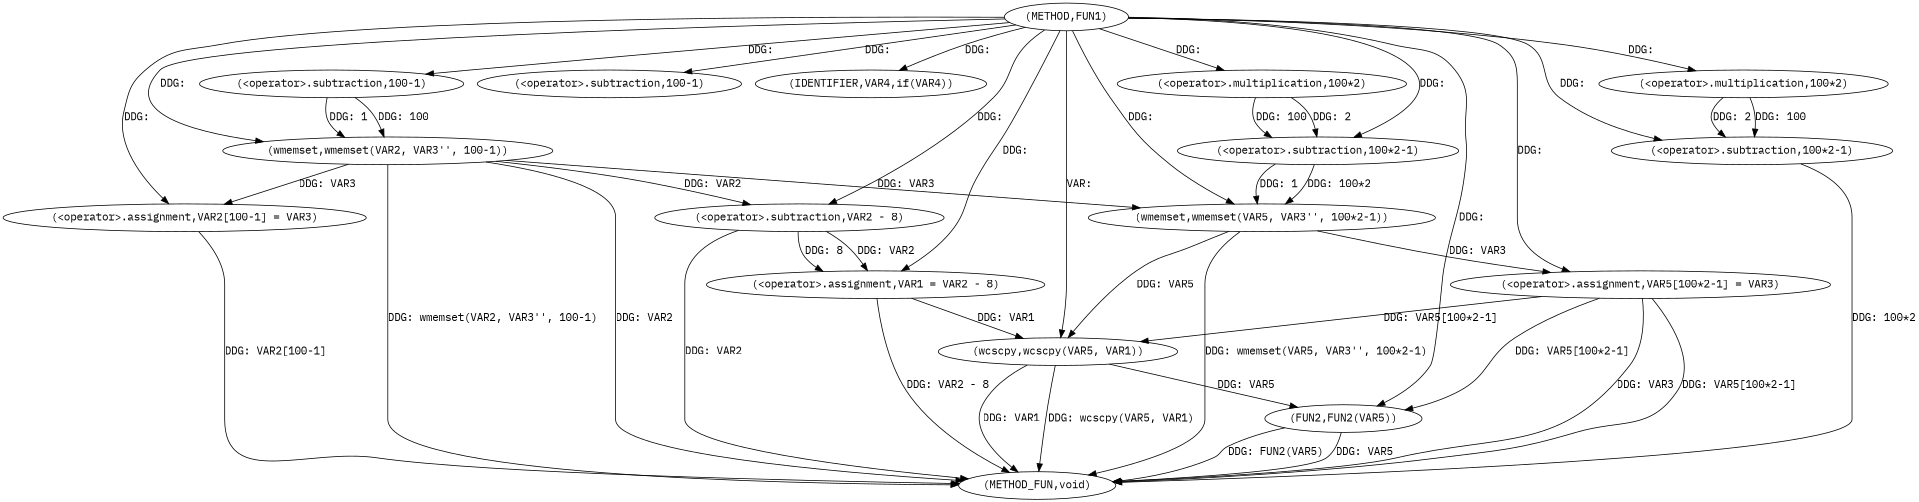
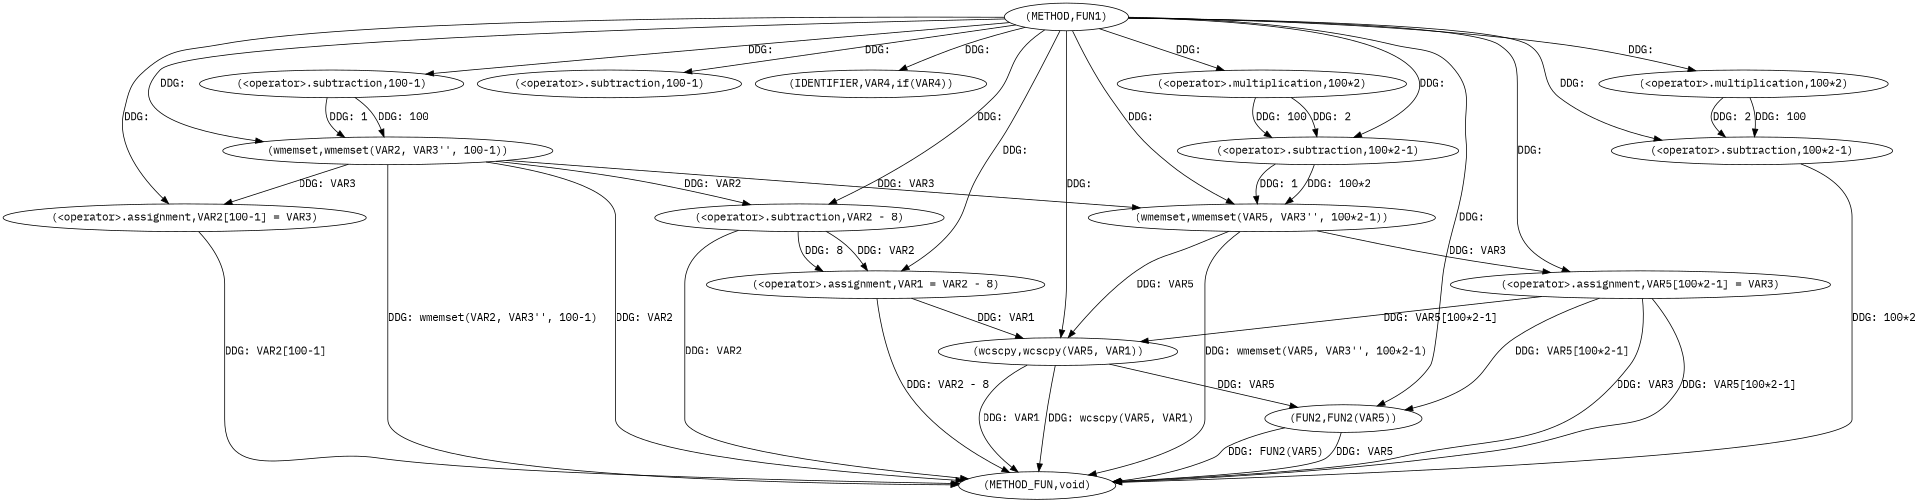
edge "(METHOD,FUN1)" -> "(wcscpy,wcscpy(VAR5, VAR1))": label "VAR: " -> "DDG: "
